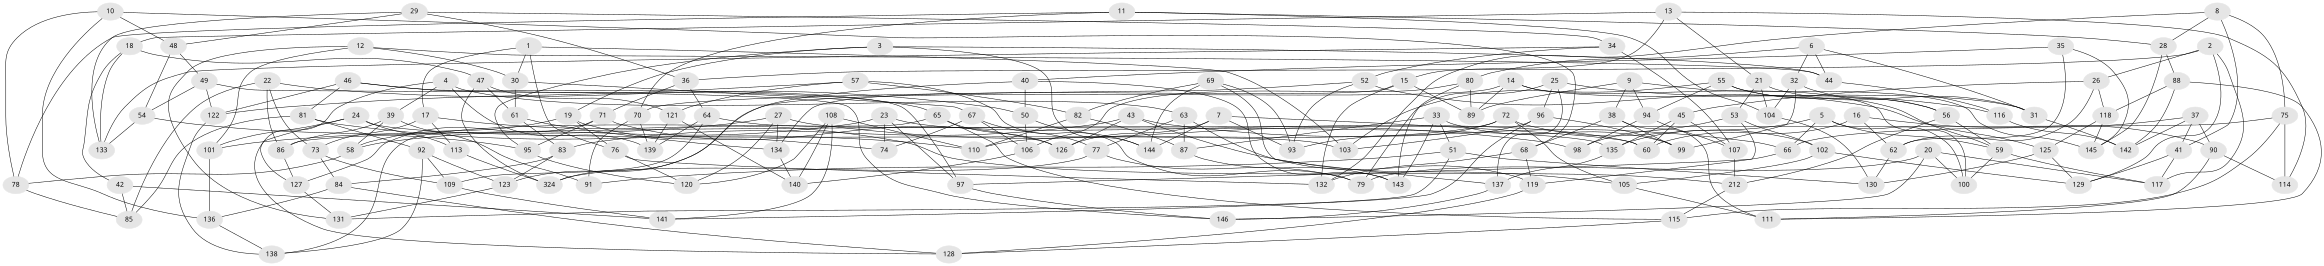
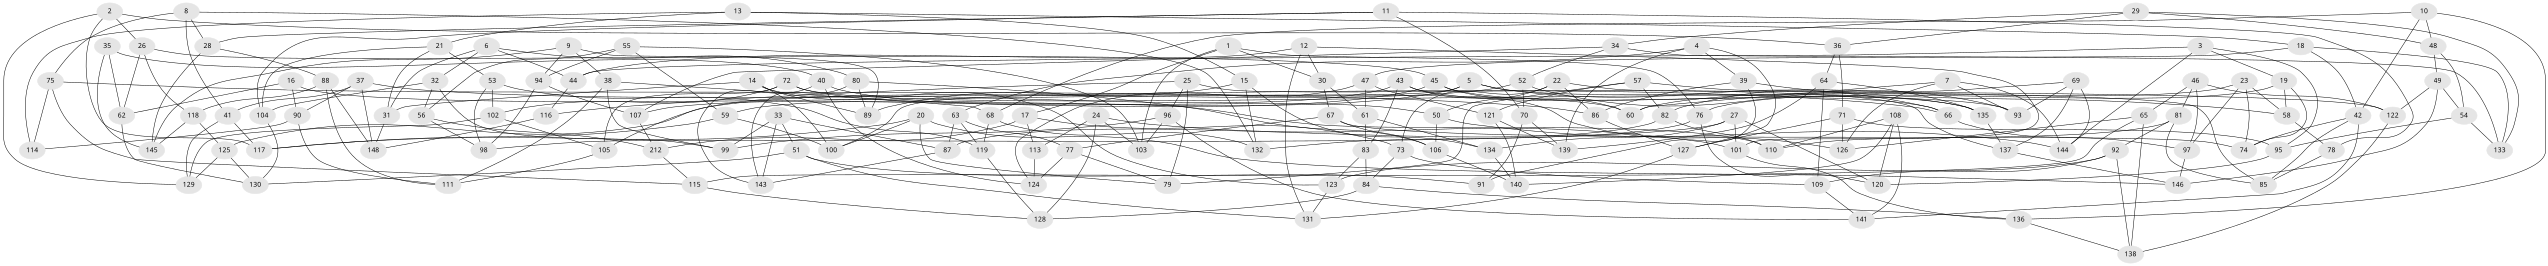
edge "10" -- "78": now "10" -- "42"
edge "42" -- "74": added
edge "56" -- "59": now "56" -- "98"
node "142": label "142" -> "148"
node "324": label "324" -> "124"
